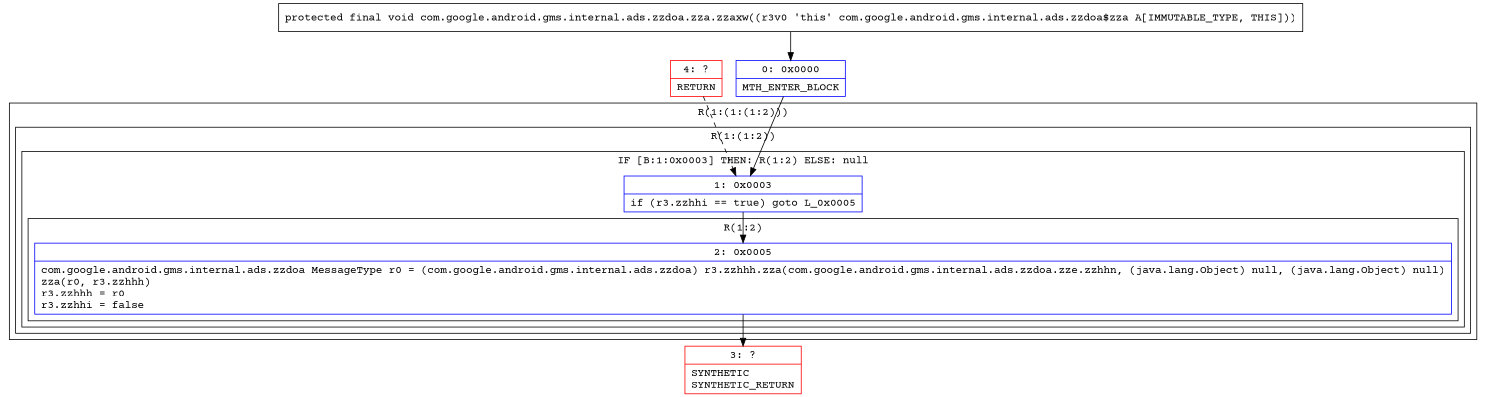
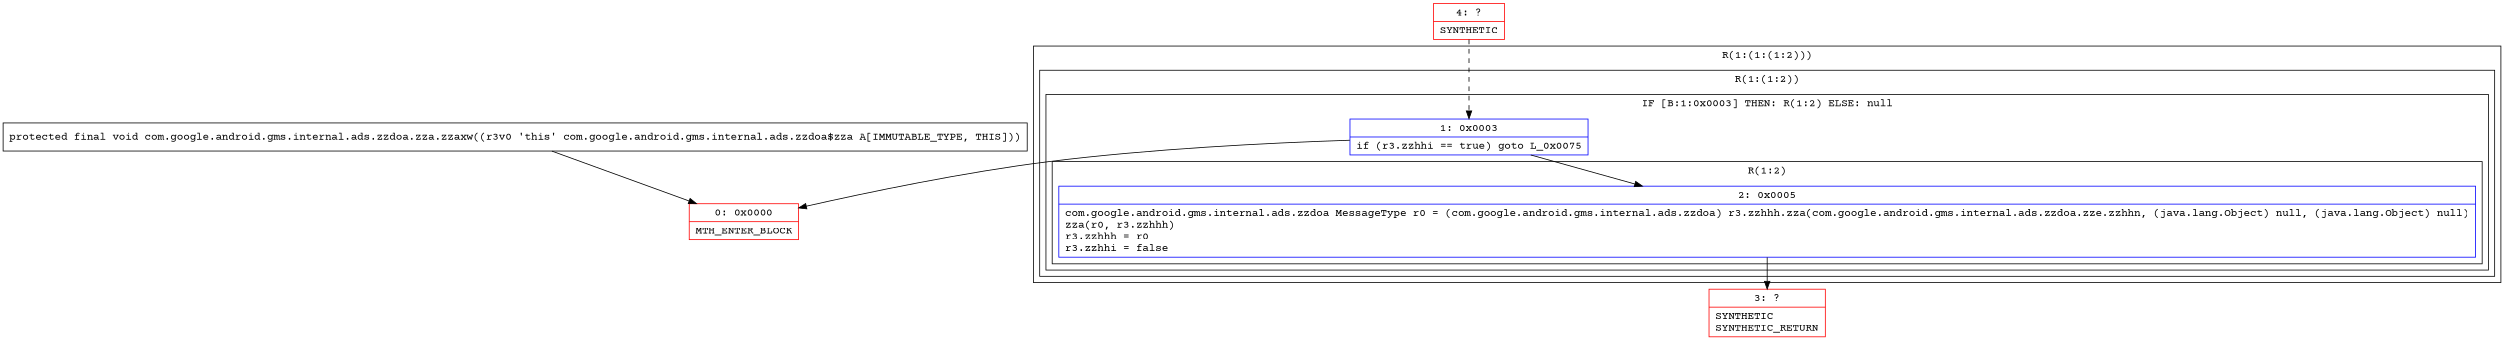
node "0: 0x0000": color blue -> red
node "4: ?": text "RETURN" -> "SYNTHETIC"
edge "0: 0x0000" -> "1: 0x0003": reversed
node "1: 0x0003": text "if (r3.zzhhi == true) goto L_0x0005" -> "if (r3.zzhhi == true) goto L_0x0075"
